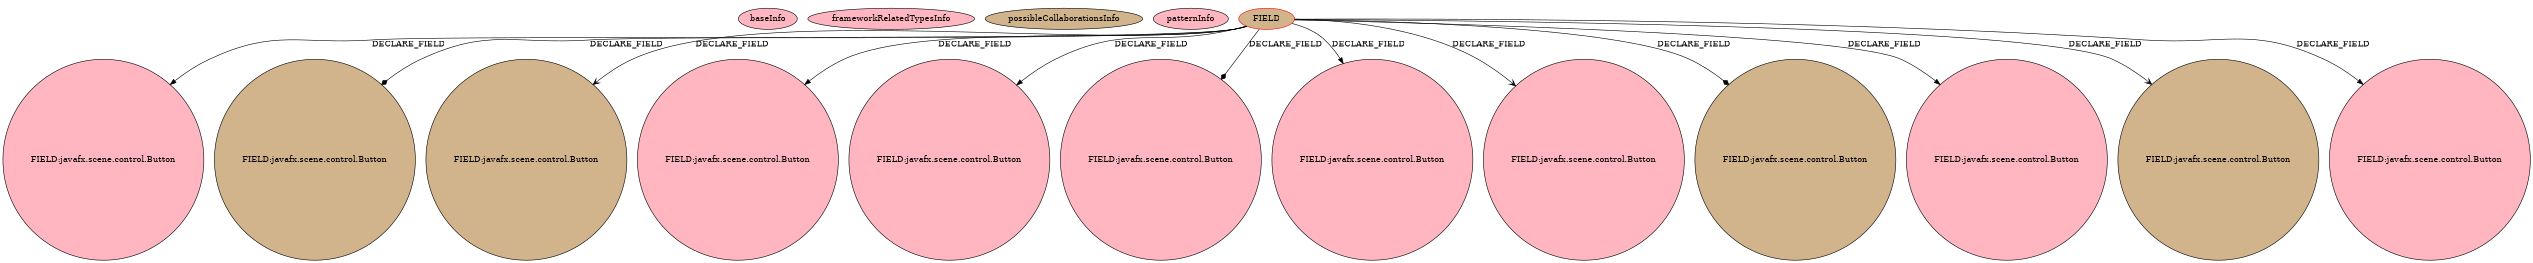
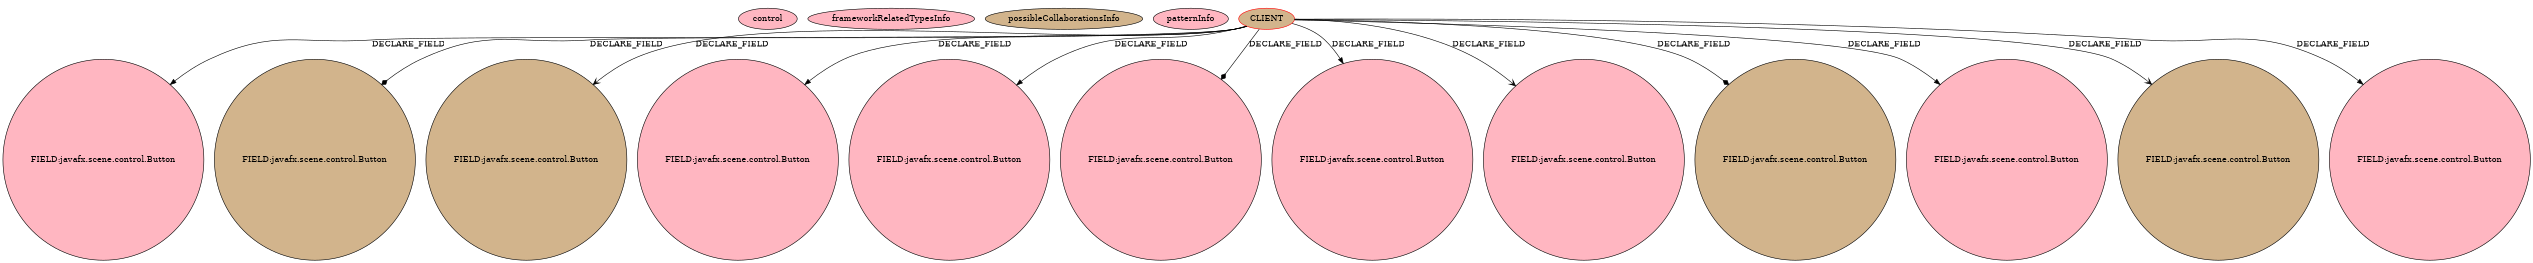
node "baseInfo": label "baseInfo" -> "control"
node "FIELD": label "FIELD" -> "CLIENT"
